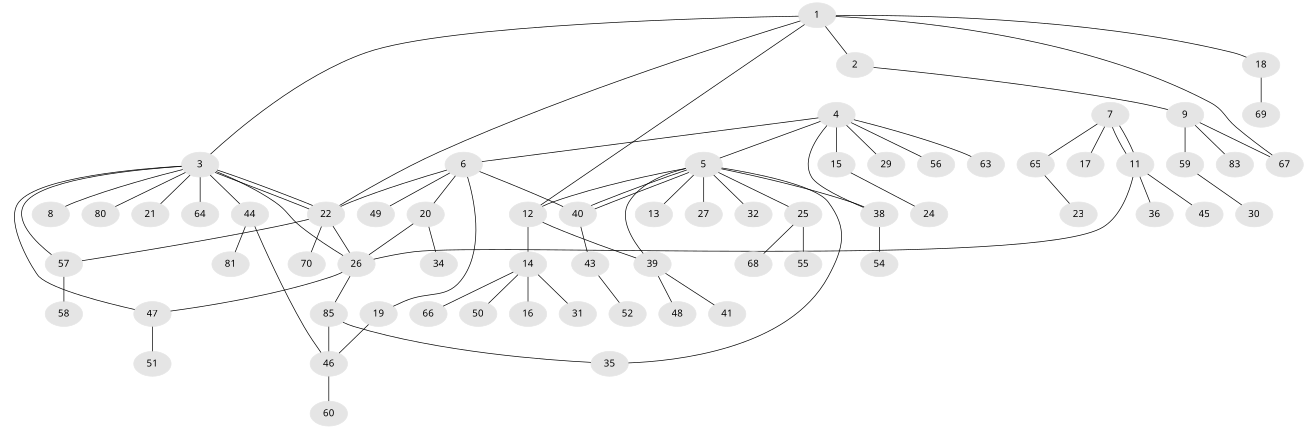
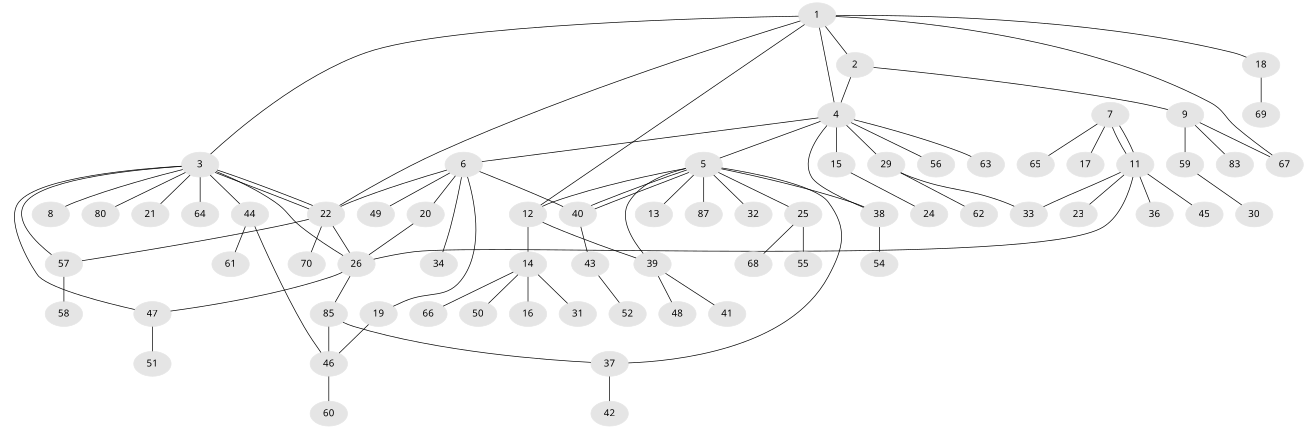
edge "1" -- "4": added
edge "2" -- "4": added
edge "65" -- "23": now "11" -- "23"
node "27": label "27" -> "87"
node "62": added
node "33": added
edge "20" -- "34": now "6" -- "34"
node "81": label "81" -> "61"
node "35": label "35" -> "37"
node "42": added
